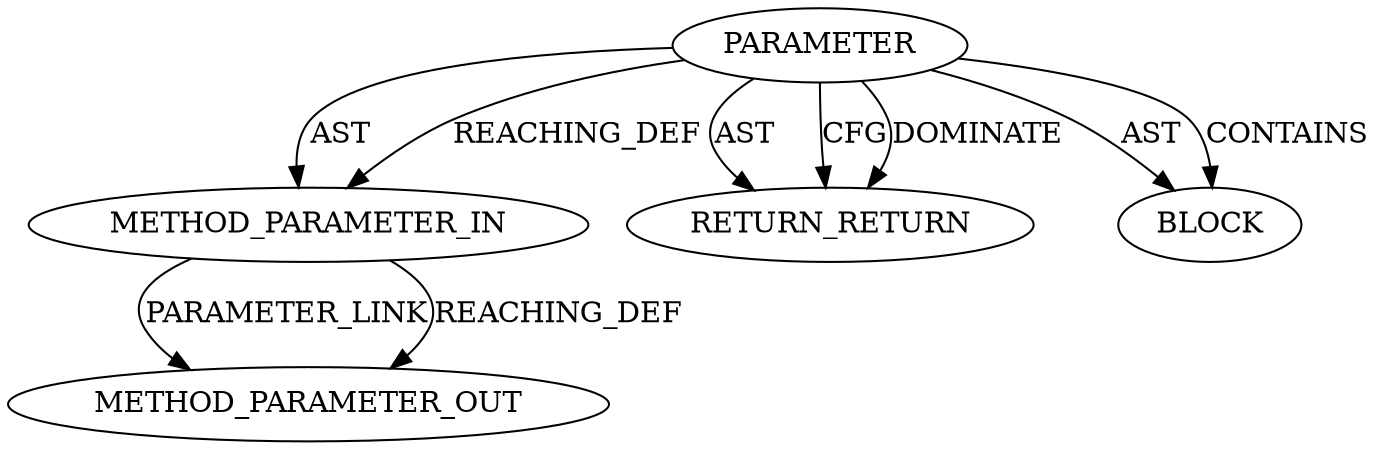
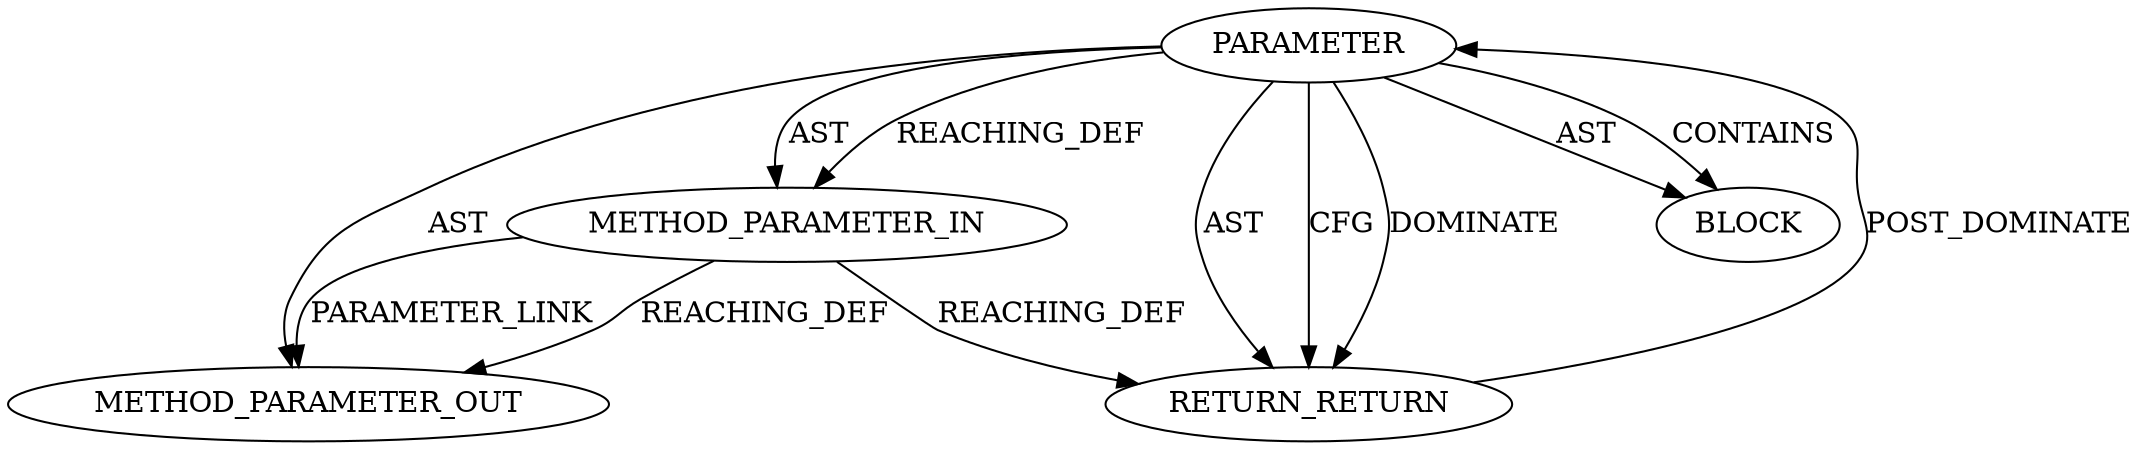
edge "PARAMETER" -> "METHOD_PARAMETER_OUT": added, label "AST"
edge "RETURN_RETURN" -> "PARAMETER": added, label "POST_DOMINATE"
edge "METHOD_PARAMETER_IN" -> "RETURN_RETURN": added, label "REACHING_DEF"
